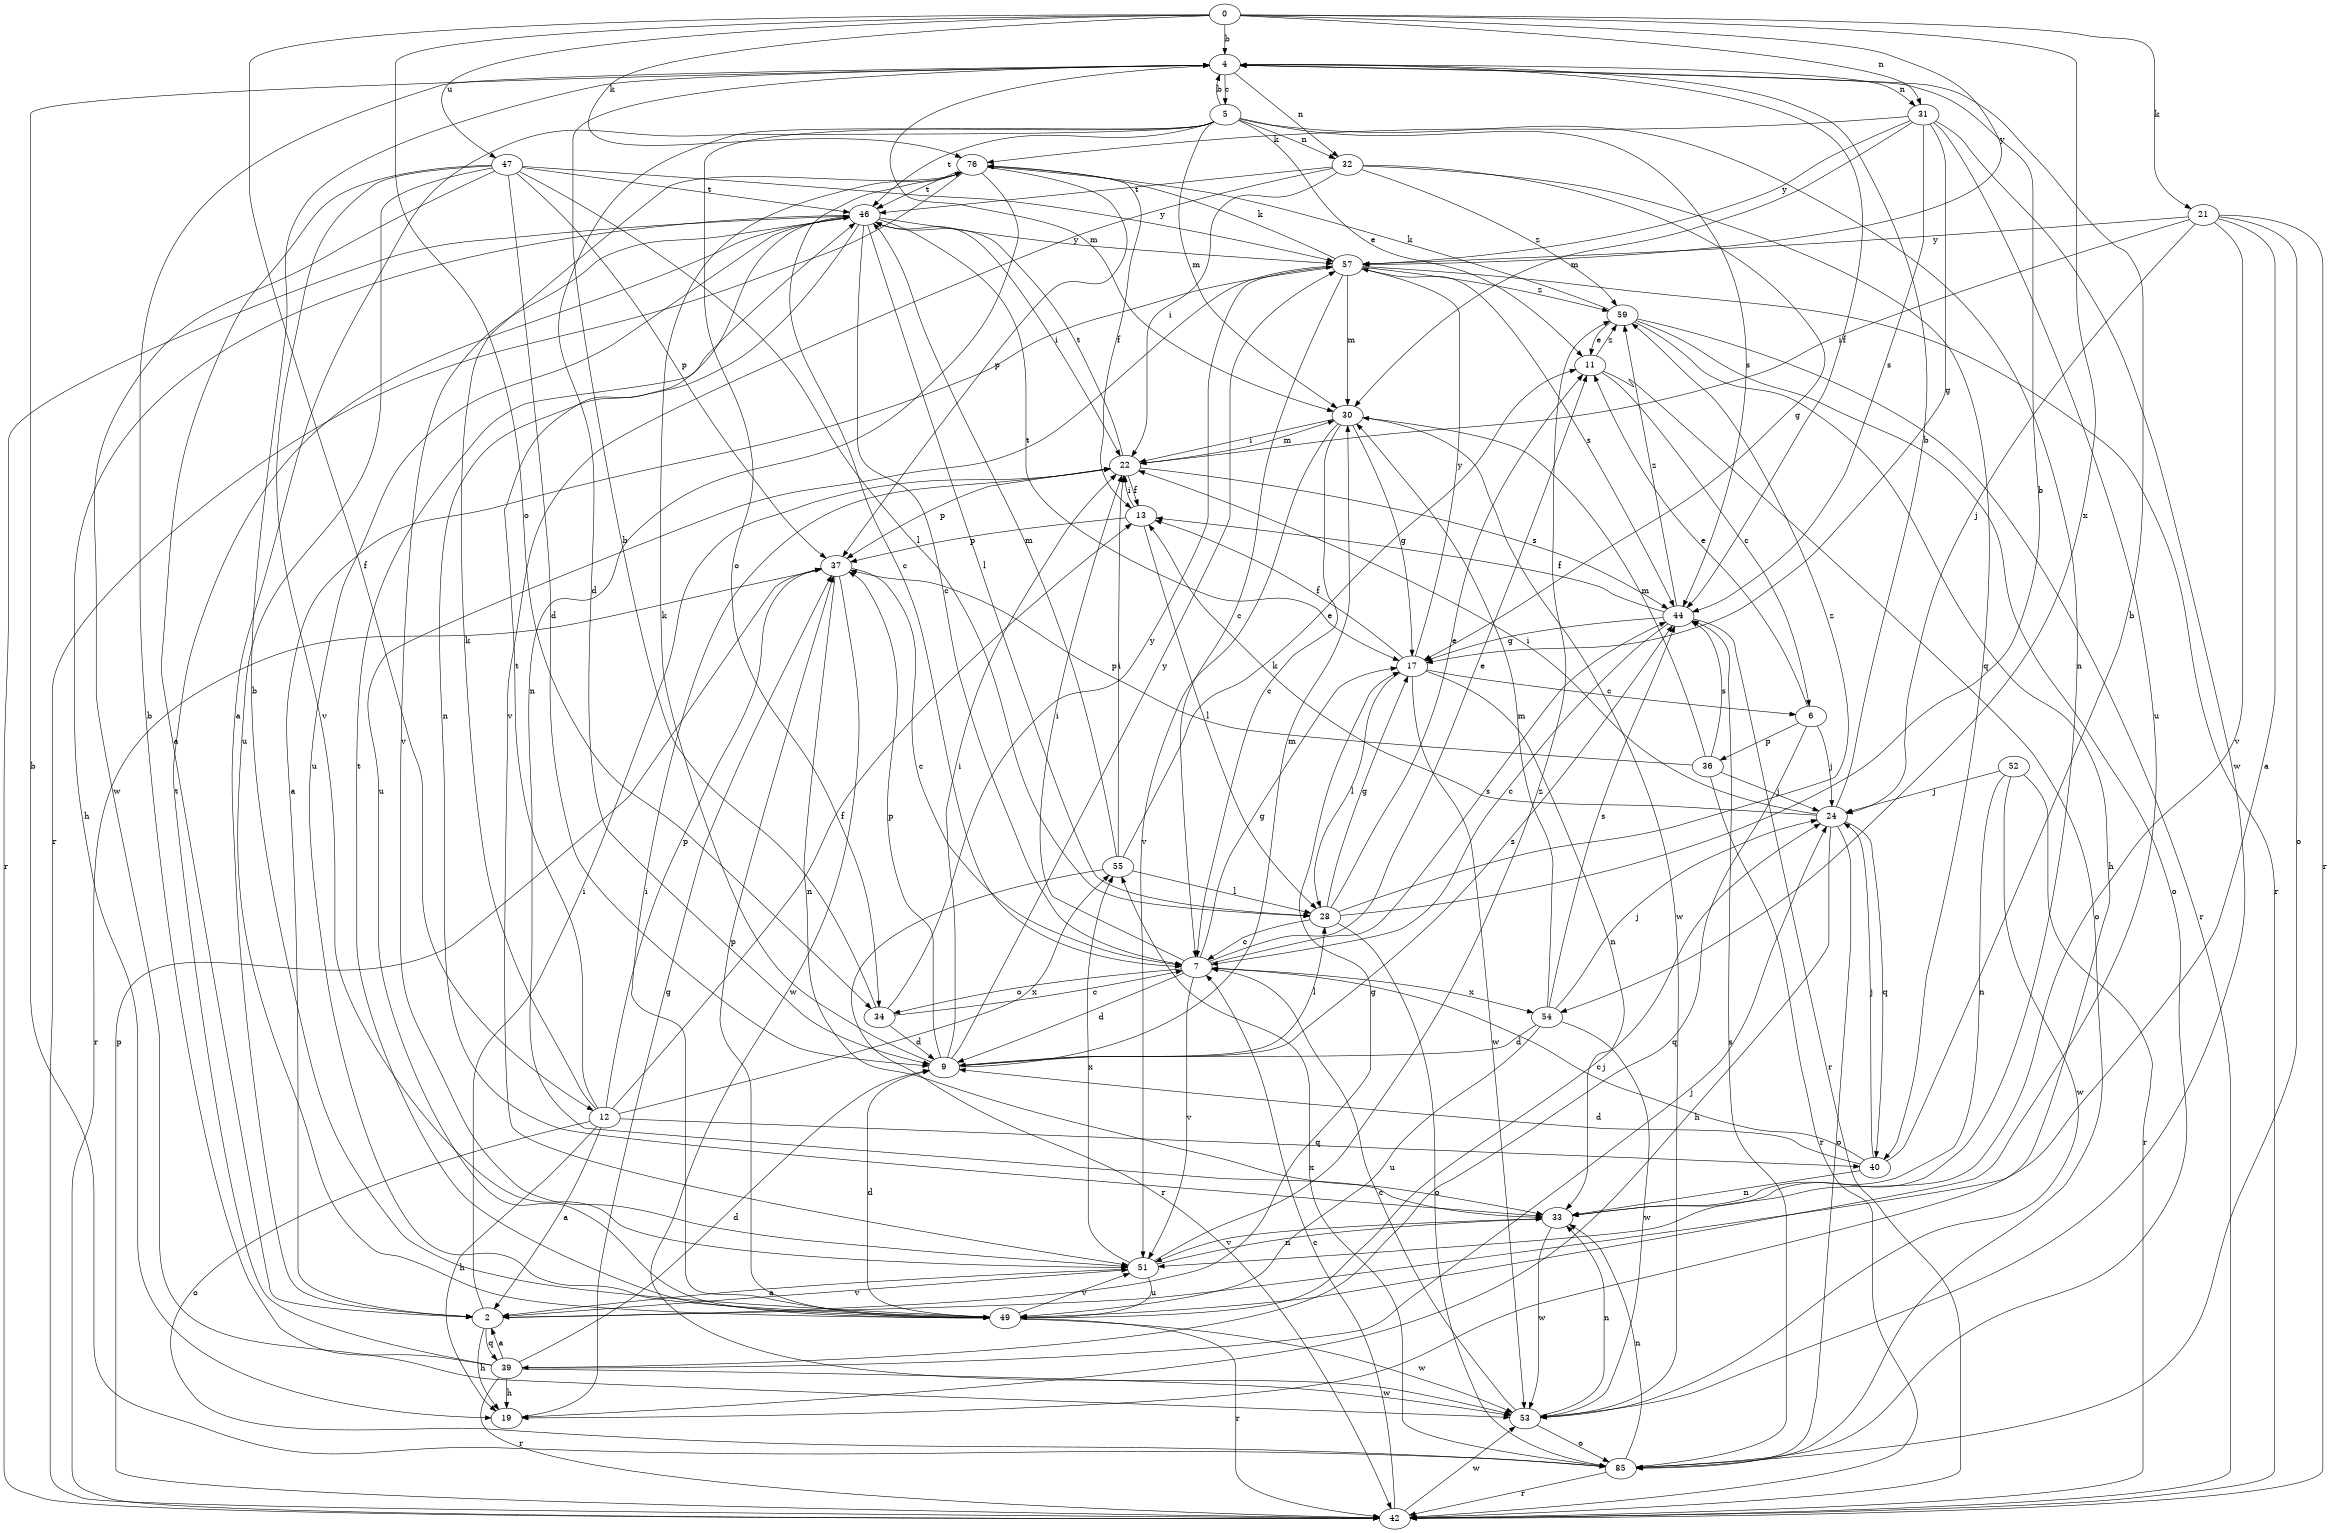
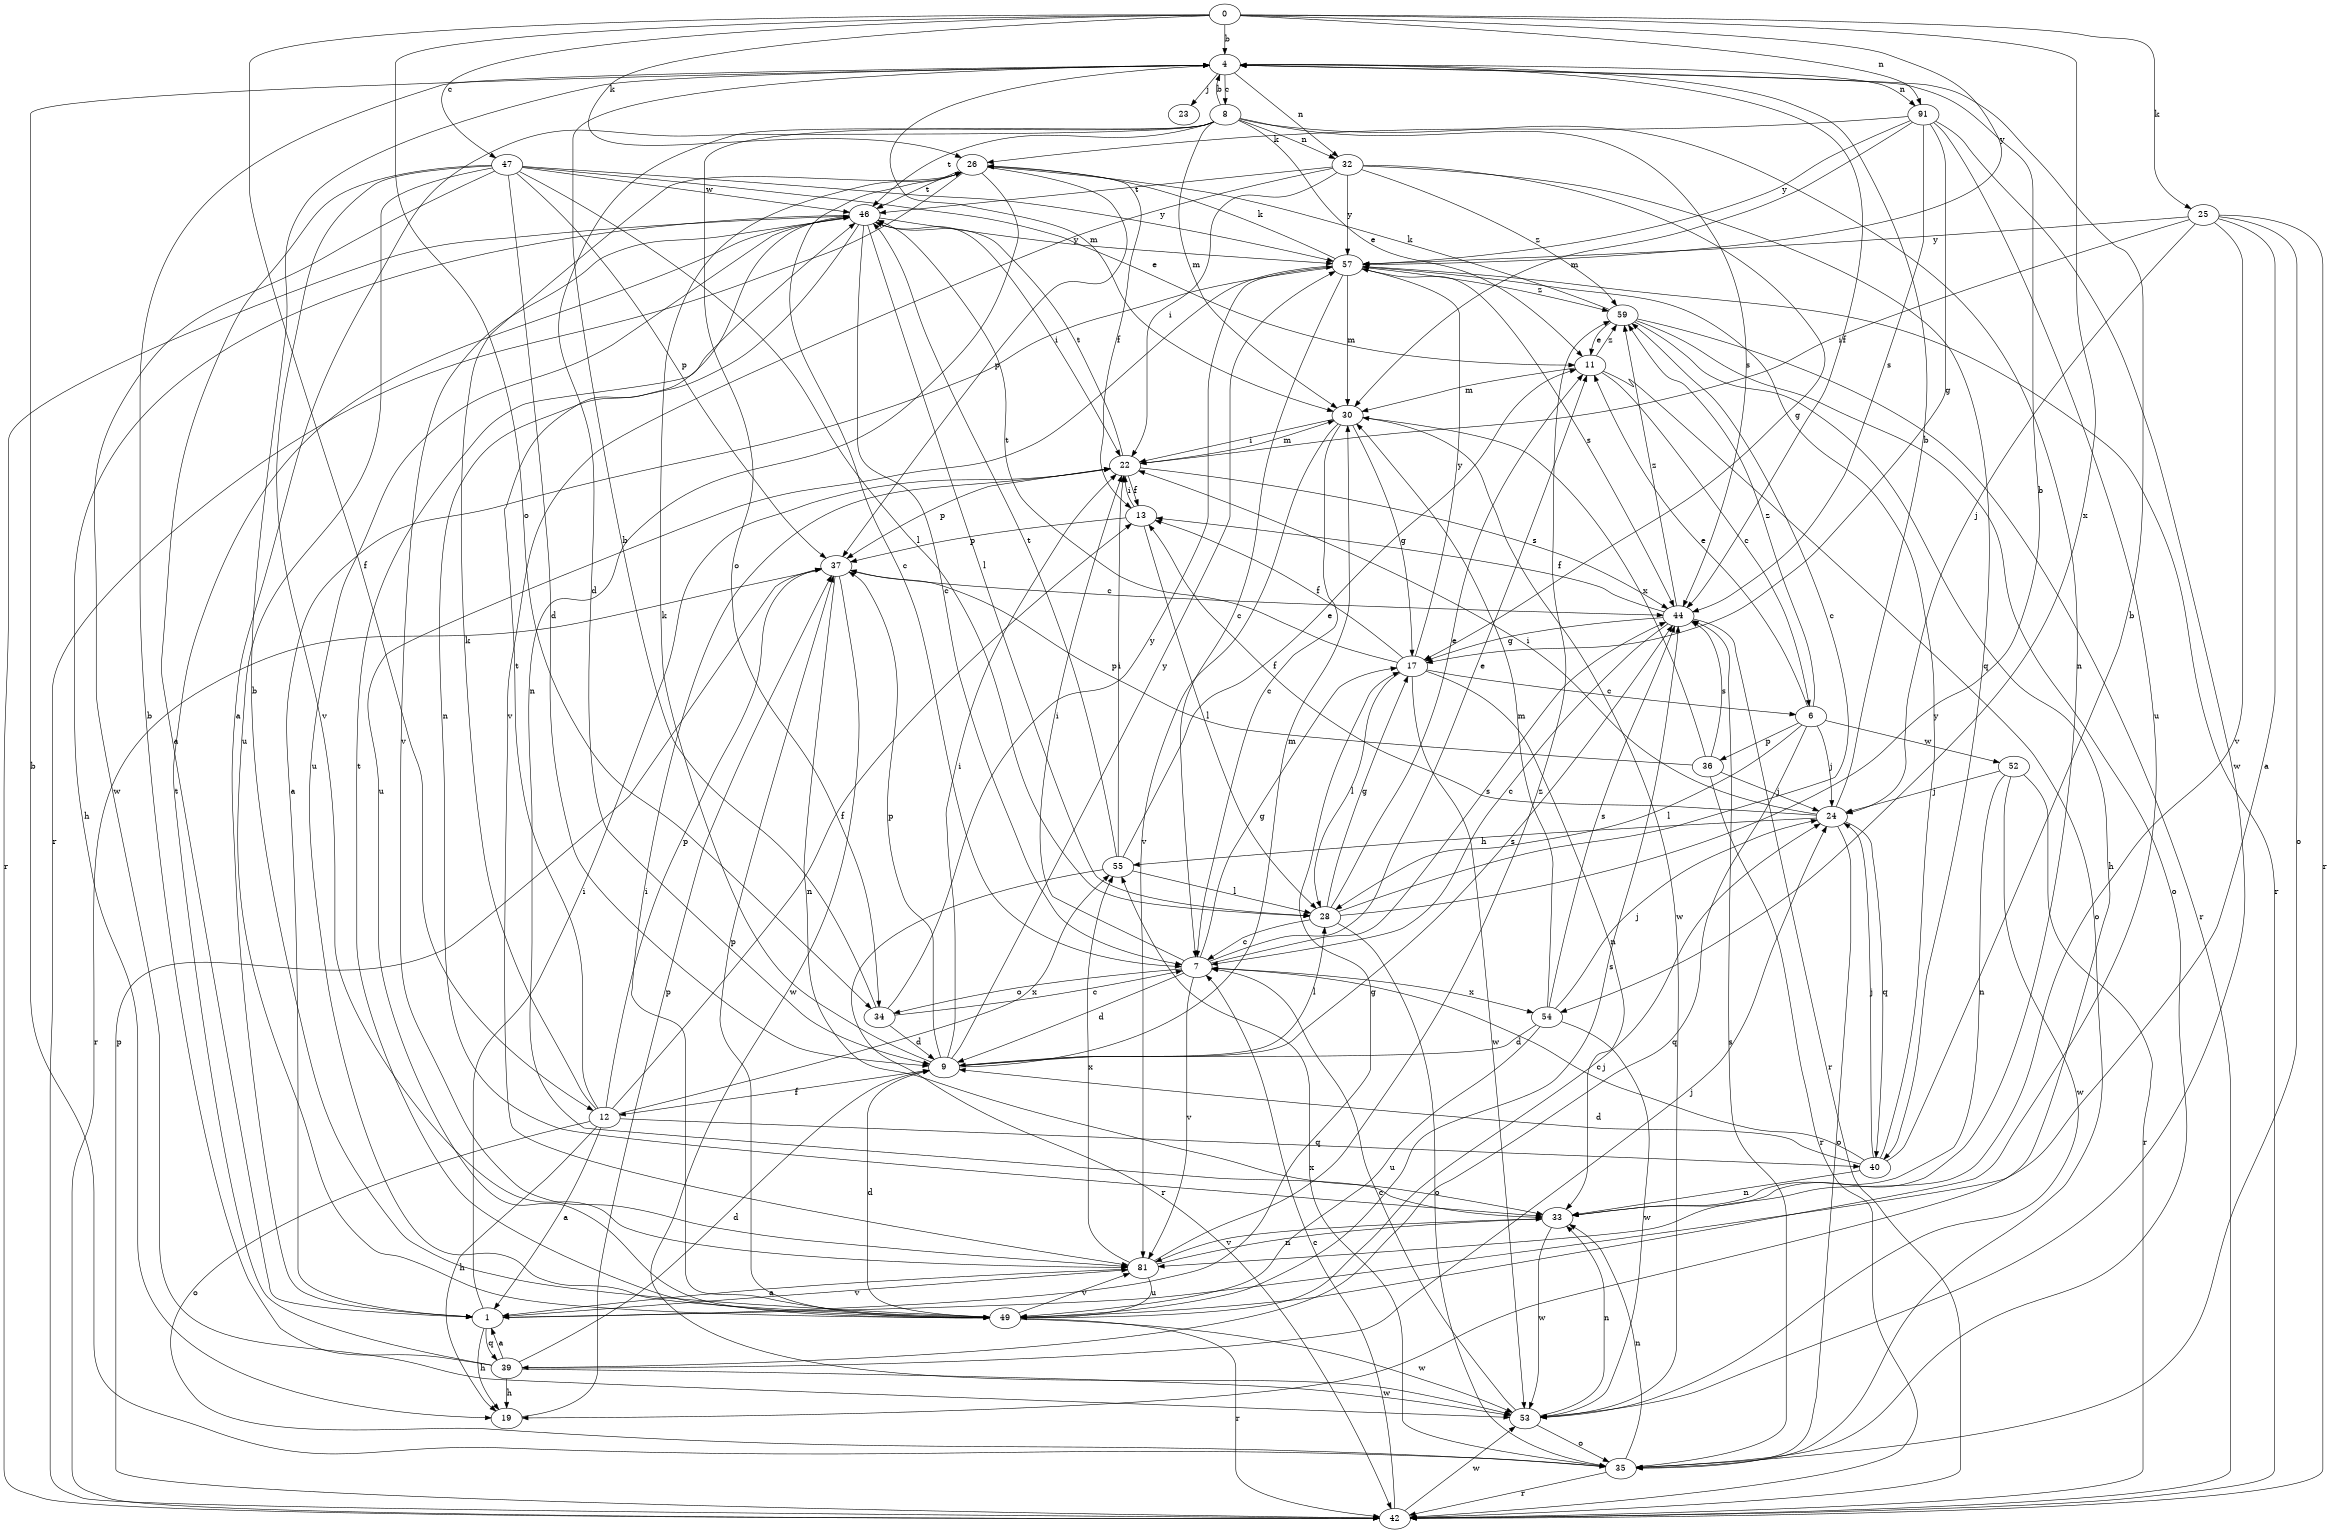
edge "0" -> "47": label "u" -> "c"
node "23": added
node "5": label "5" -> "8"
node "31": label "31" -> "91"
node "76": label "76" -> "26"
edge "47" -> "46": label "t" -> "w"
edge "32" -> "57": added, label "y"
node "21": label "21" -> "25"
edge "47" -> "11": added, label "e"
edge "11" -> "30": added, label "m"
edge "6" -> "59": added, label "z"
edge "46" -> "17": reversed
edge "40" -> "57": added, label "y"
edge "55" -> "46": label "m" -> "t"
edge "36" -> "30": label "m" -> "x"
edge "28" -> "59": label "z" -> "c"
edge "24" -> "13": label "k" -> "f"
edge "6" -> "52": added, label "w"
edge "37" -> "7": now "37" -> "44"
edge "6" -> "28": added, label "l"
edge "19" -> "37": label "g" -> "p"
edge "9" -> "12": added, label "f"
edge "49" -> "44": added, label "s"
node "51": label "51" -> "81"
node "2": label "2" -> "1"
edge "24" -> "19": now "24" -> "55"
node "85": label "85" -> "35"
edge "39" -> "42": removed, label "r"
